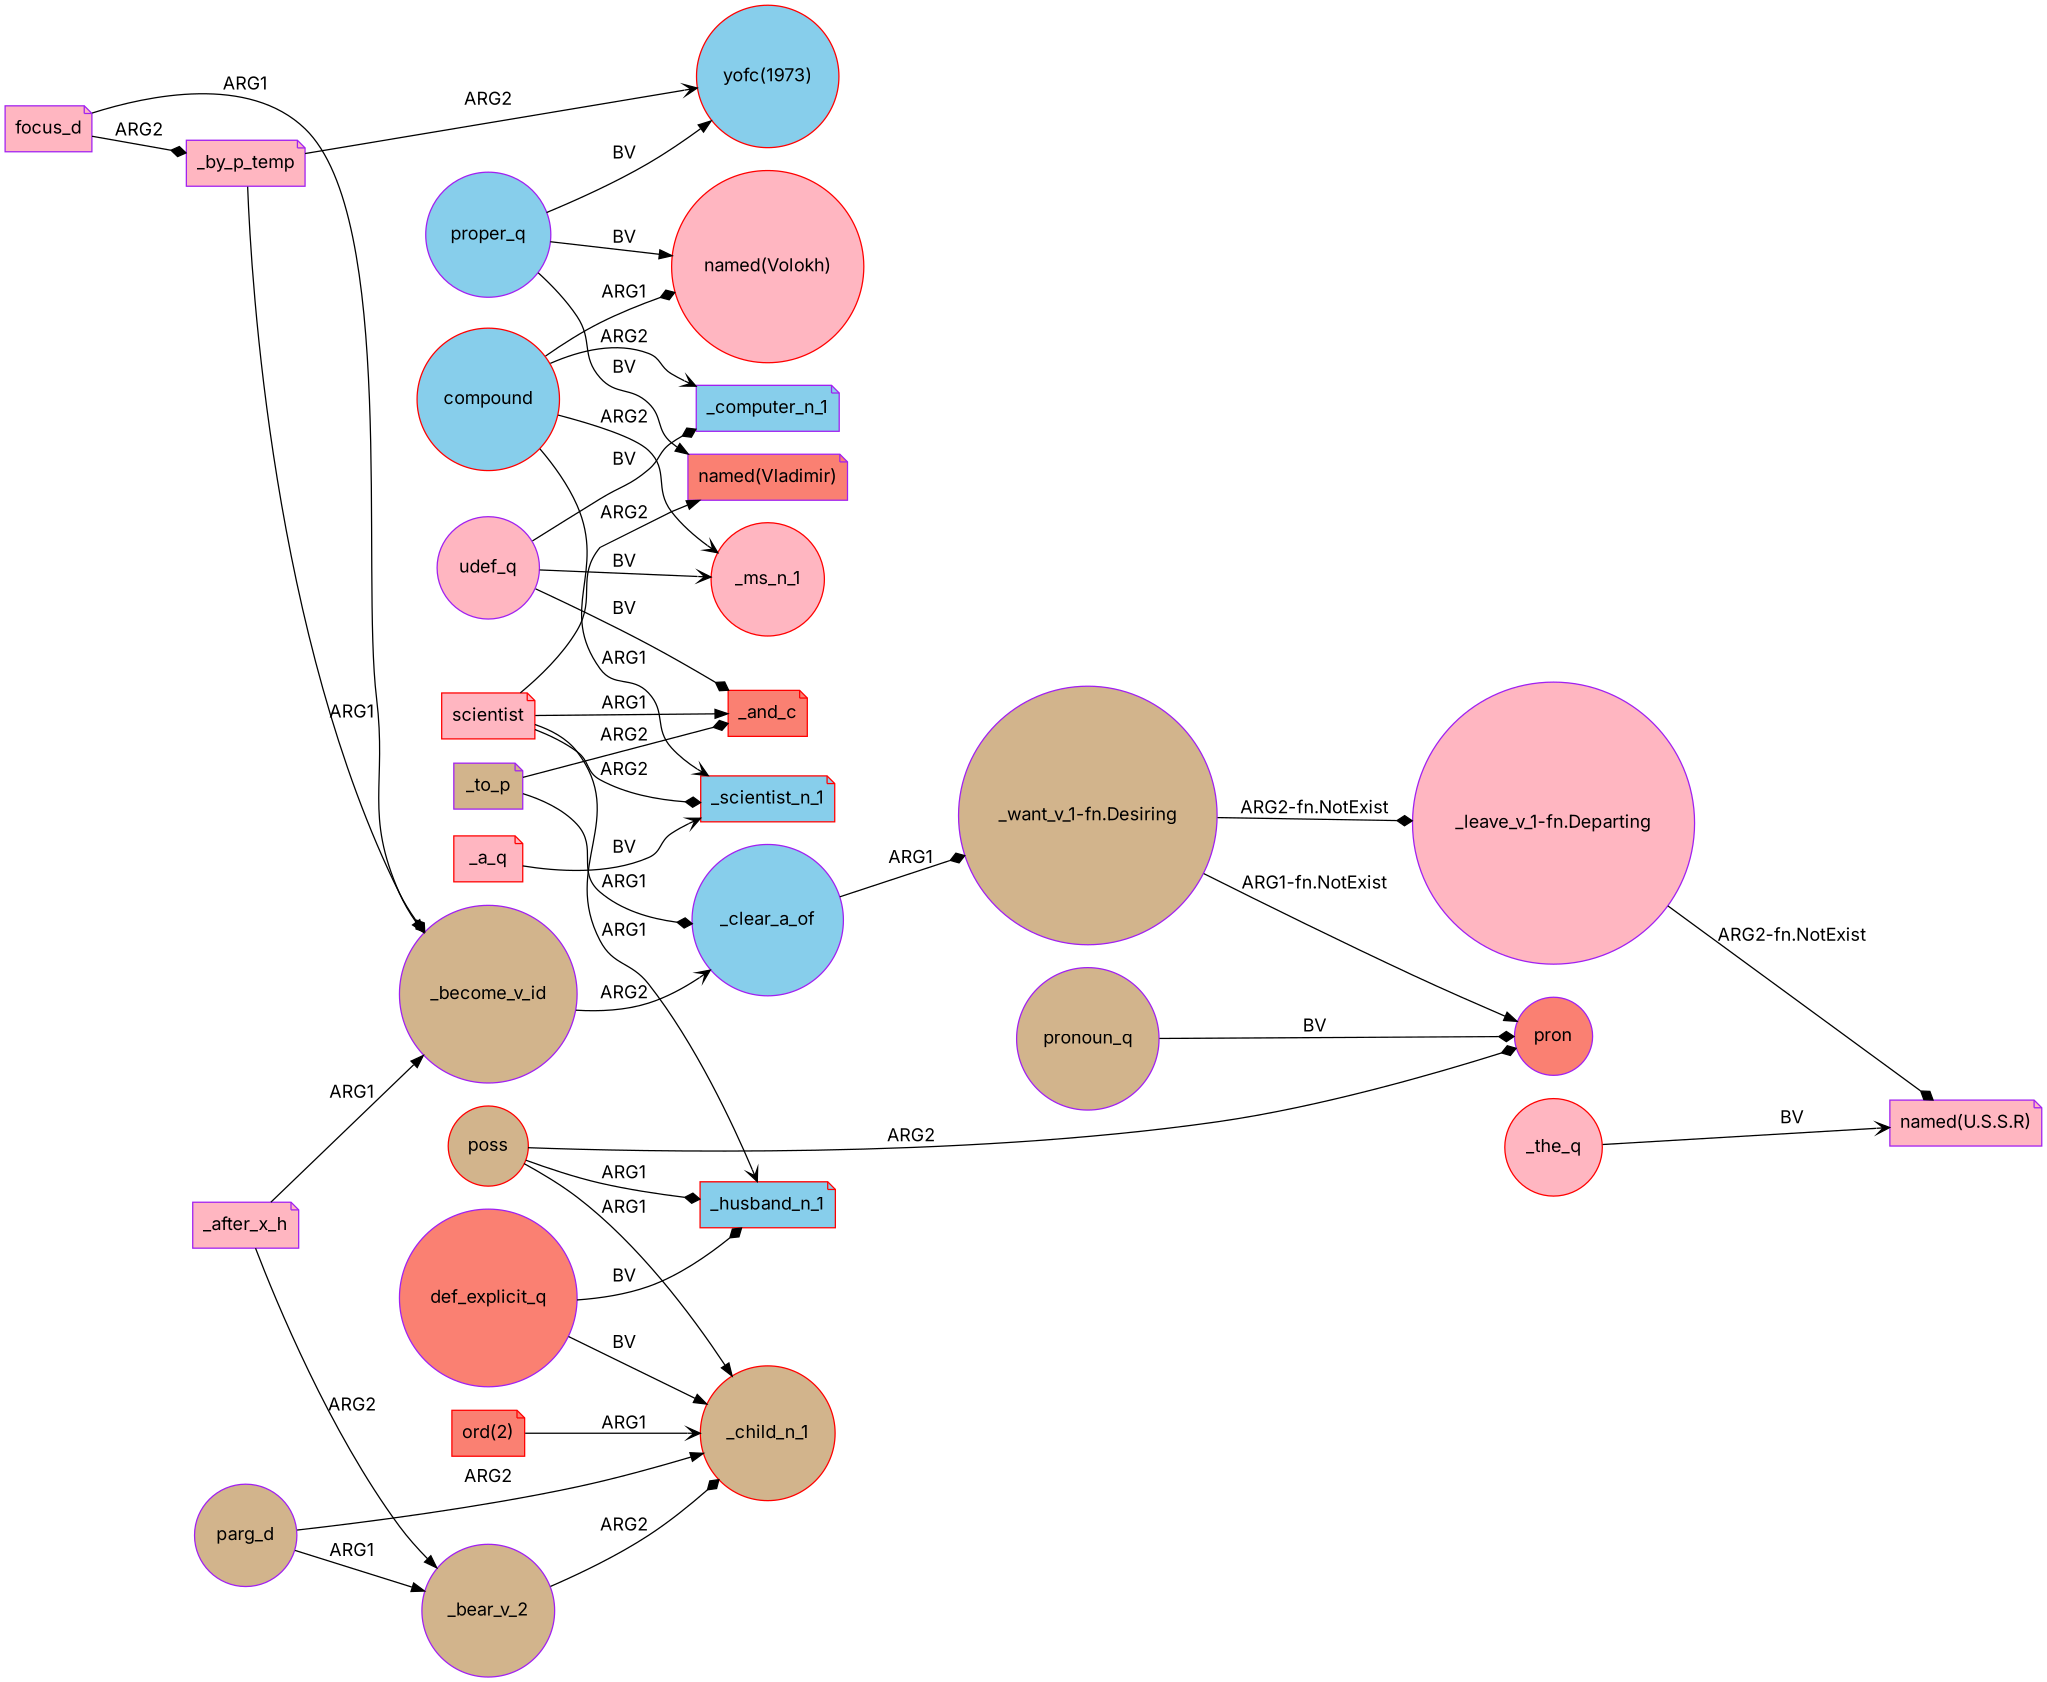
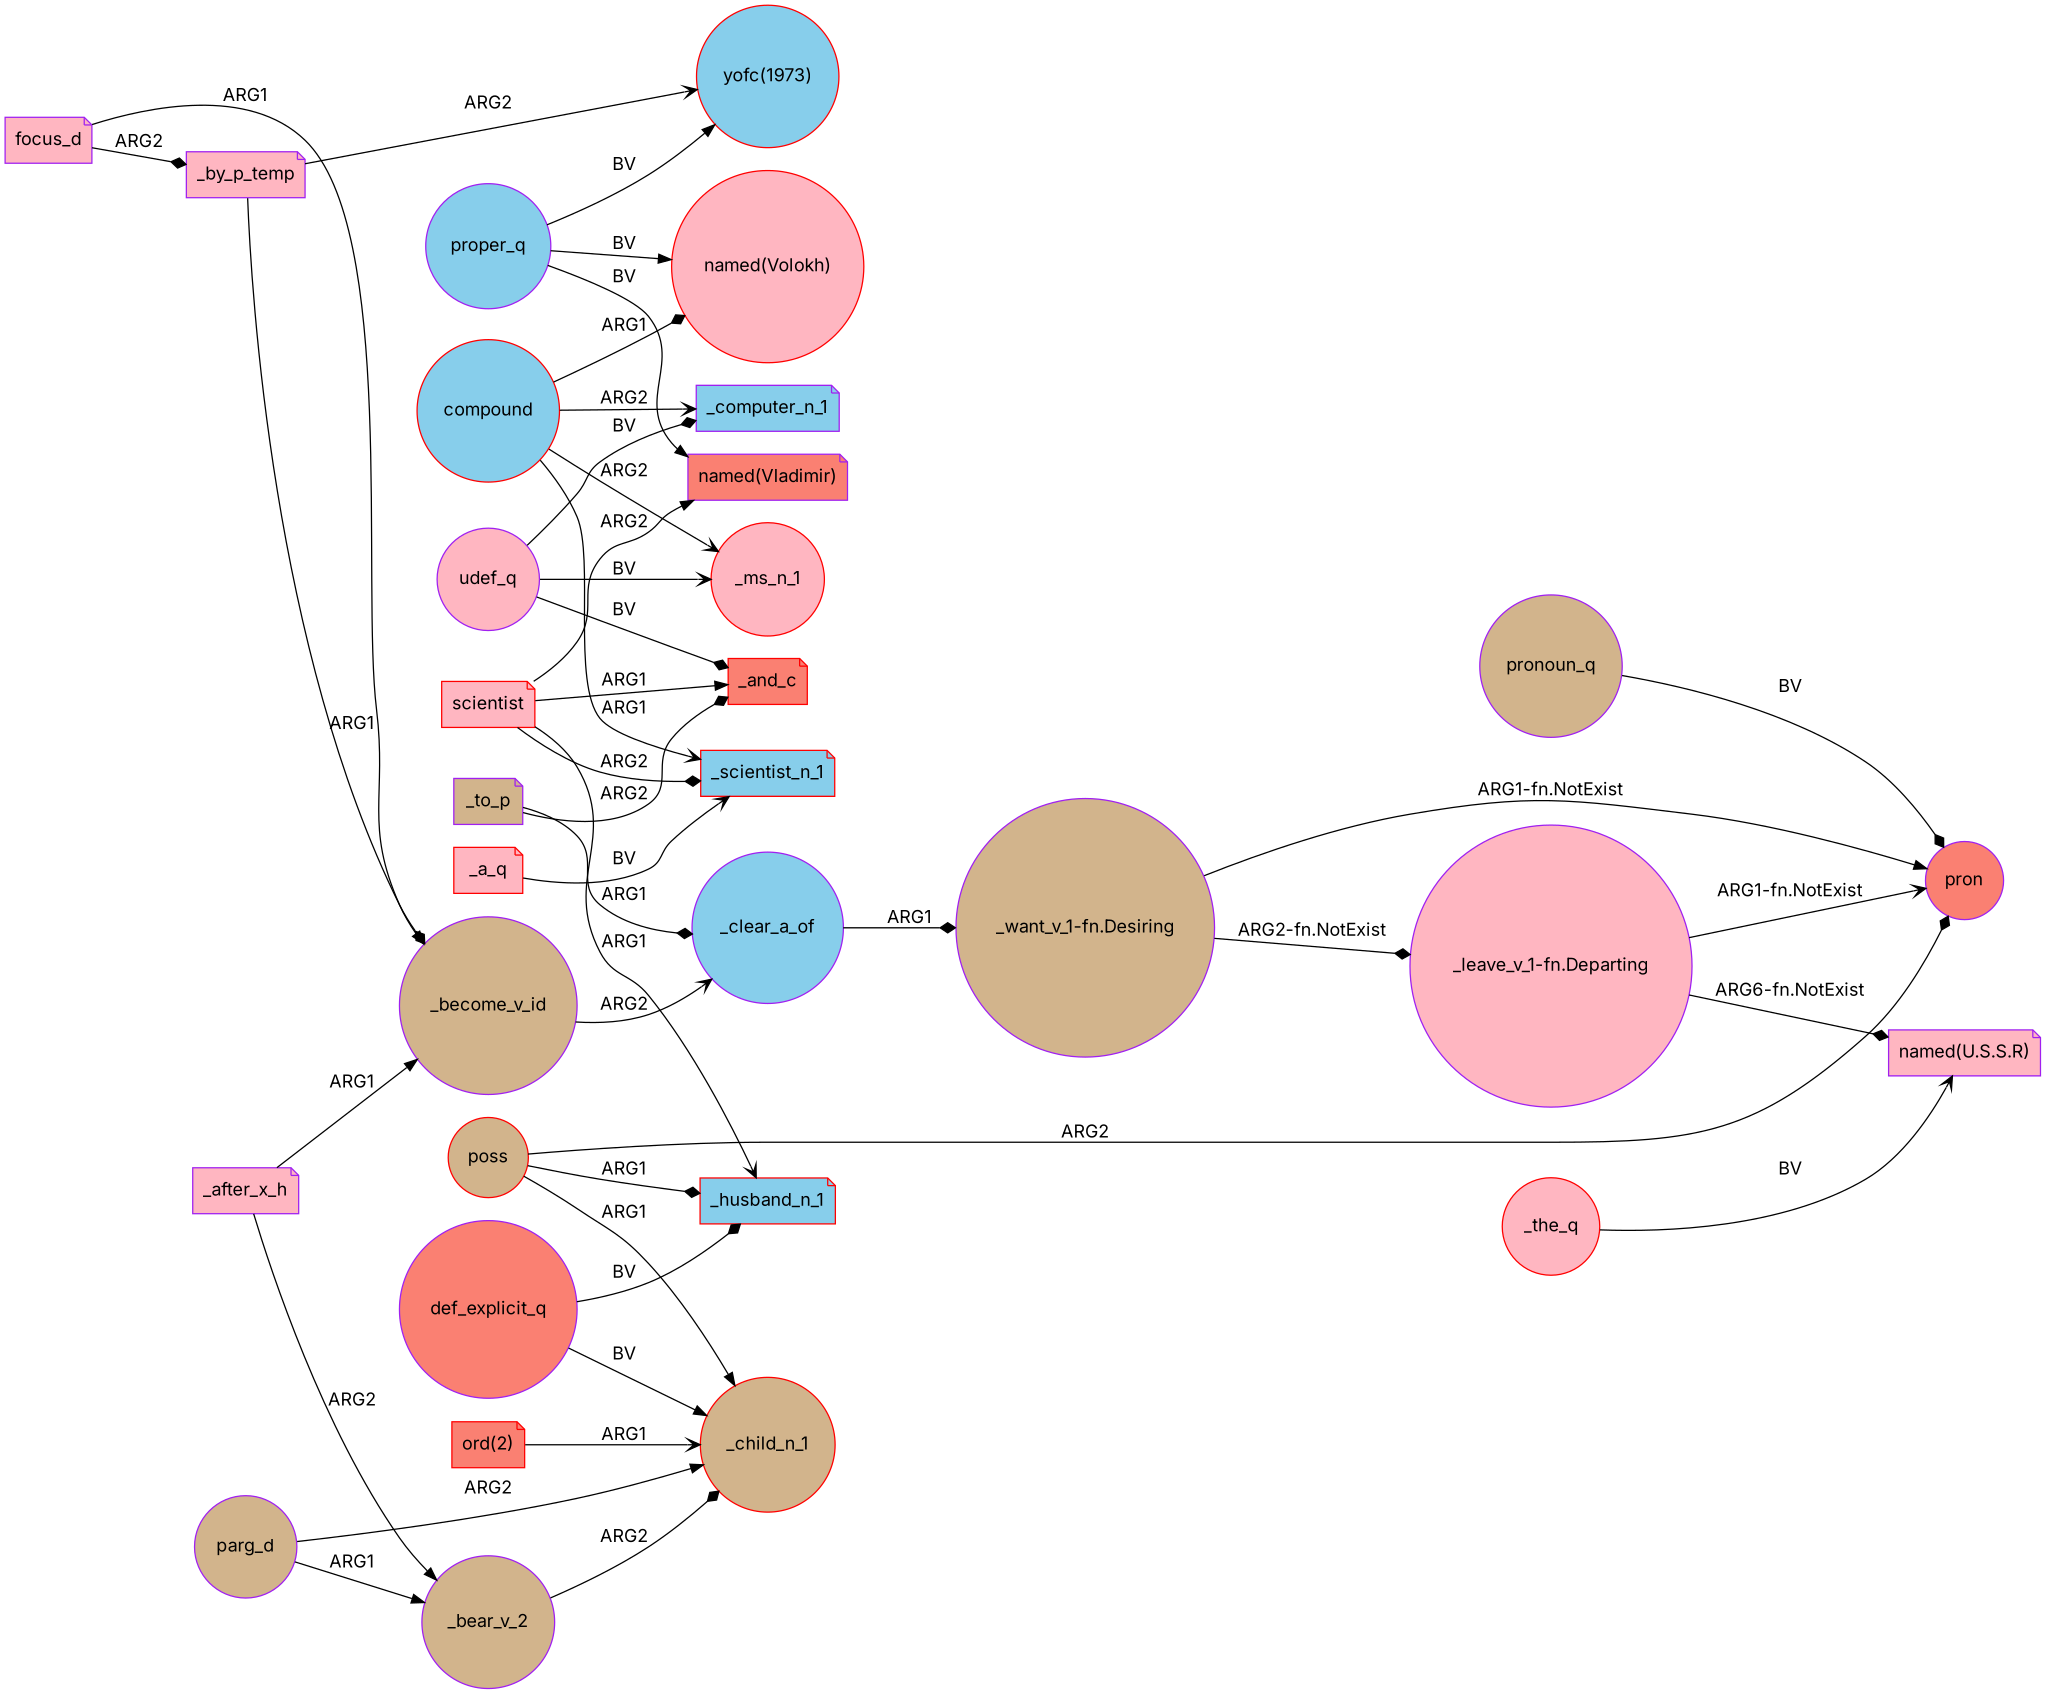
edge "_leave_v_1-fn.Departing" -> "pron": added, label "ARG1-fn.NotExist"
edge "_leave_v_1-fn.Departing" -> "named(U.S.S.R)": label "ARG2-fn.NotExist" -> "ARG6-fn.NotExist"
